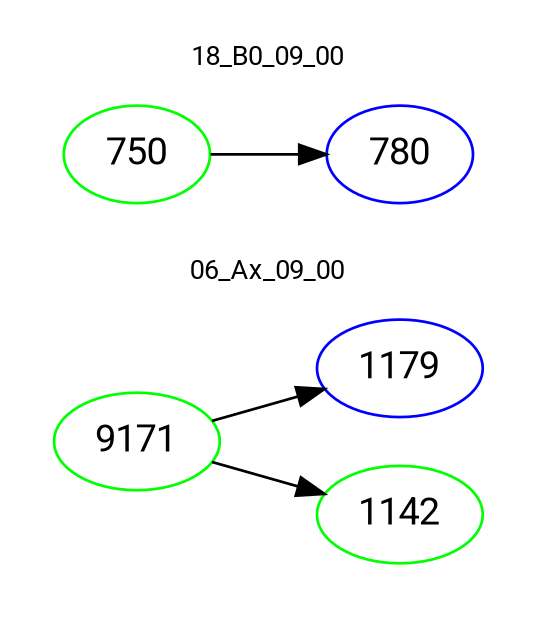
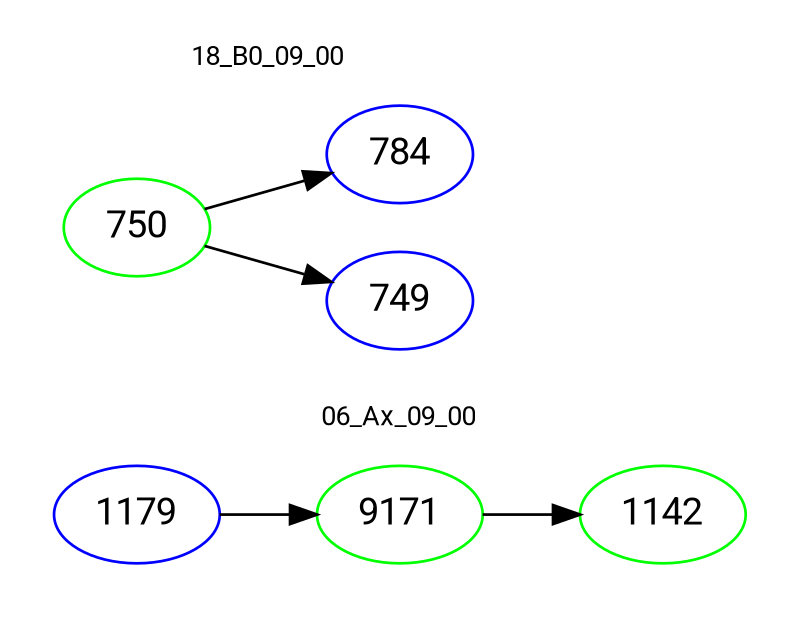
node "780": label "780" -> "784"
node "749": added
edge "9171" -> "1179": reversed
